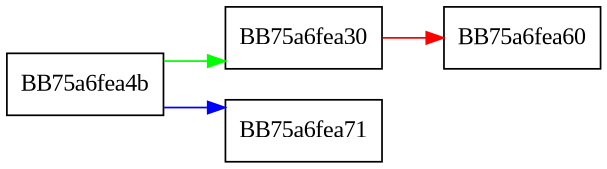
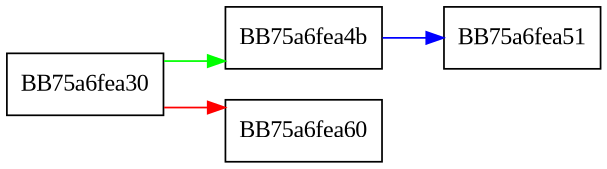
edge "BB75a6fea4b" -> "BB75a6fea30": reversed
node "BB75a6fea71": label "BB75a6fea71" -> "BB75a6fea51"
